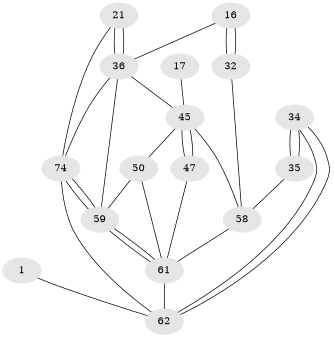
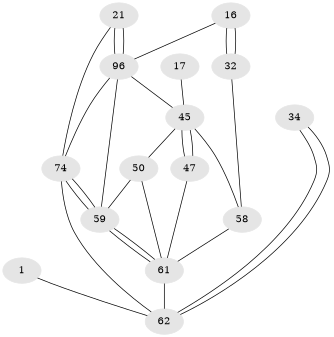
node "36": label "36" -> "96"
node "35": removed
